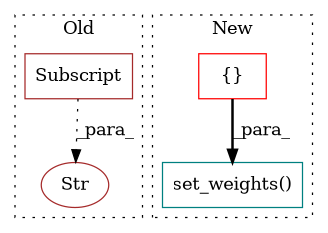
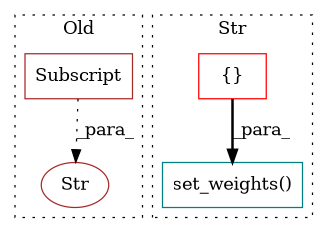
cluster "New": label "New" -> "Str"
